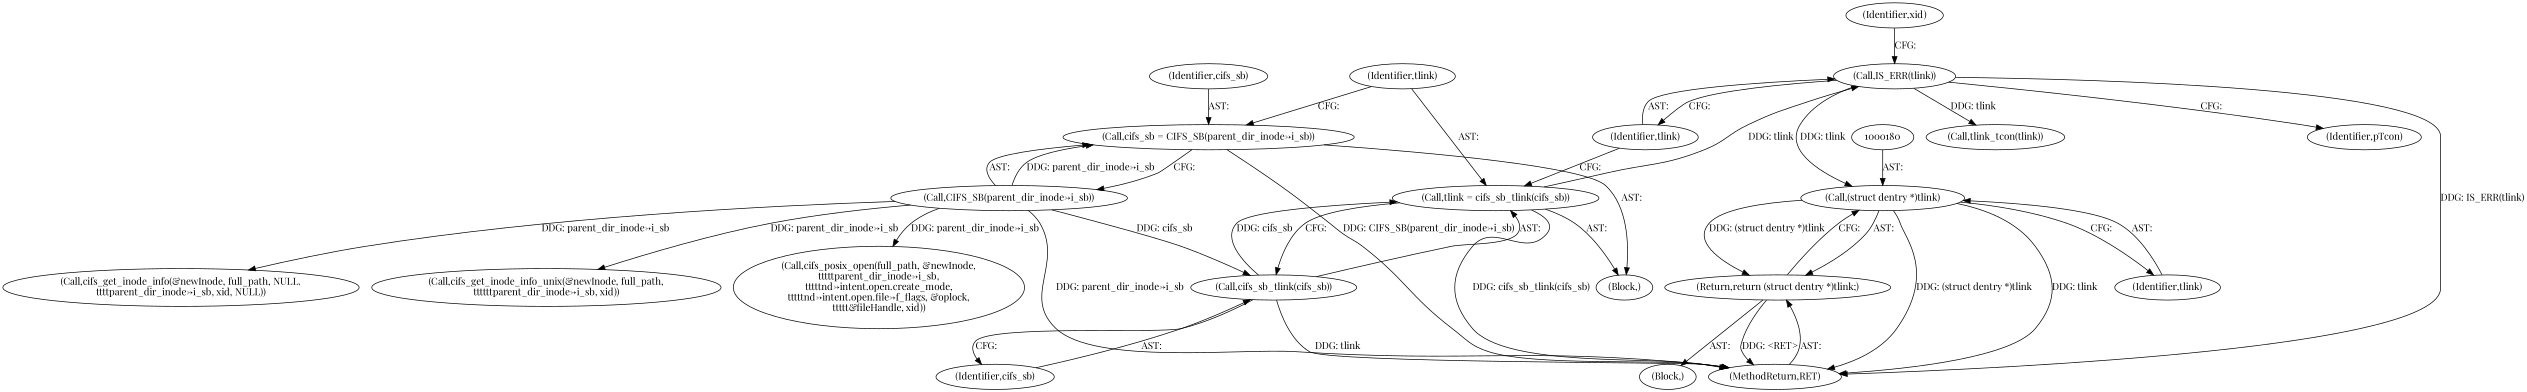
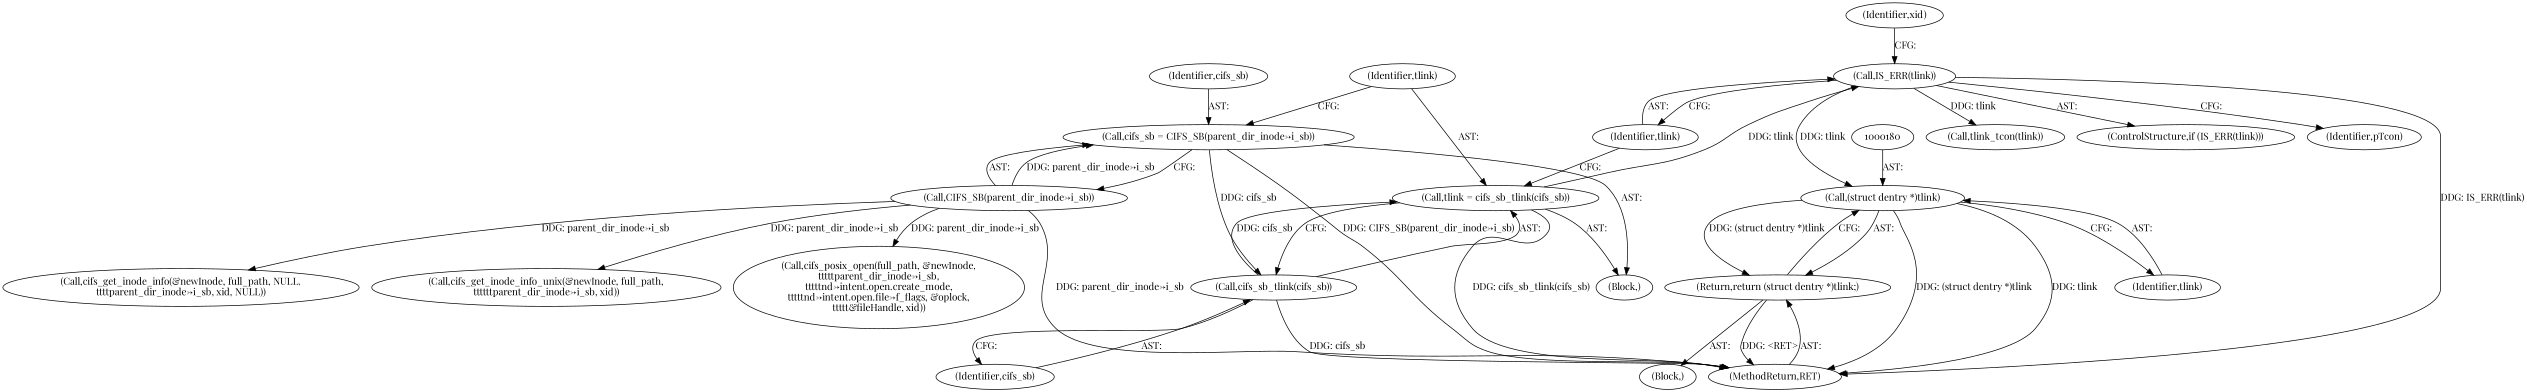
node "(ControlStructure,if (IS_ERR(tlink)))": added
edge "(Call,CIFS_SB(parent_dir_inode->i_sb))" -> "(Call,cifs_sb_tlink(cifs_sb))": now "(Call,cifs_sb = CIFS_SB(parent_dir_inode->i_sb))" -> "(Call,cifs_sb_tlink(cifs_sb))"
edge "(Call,cifs_sb_tlink(cifs_sb))" -> "(MethodReturn,RET)": label "DDG: tlink" -> "DDG: cifs_sb"
